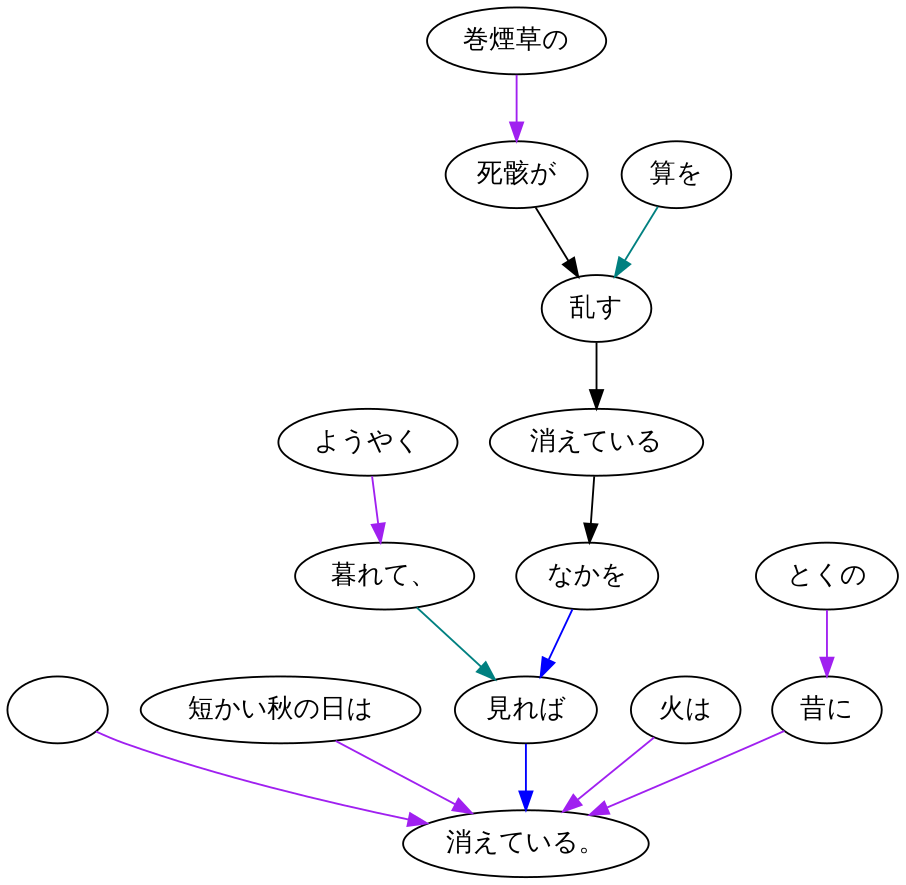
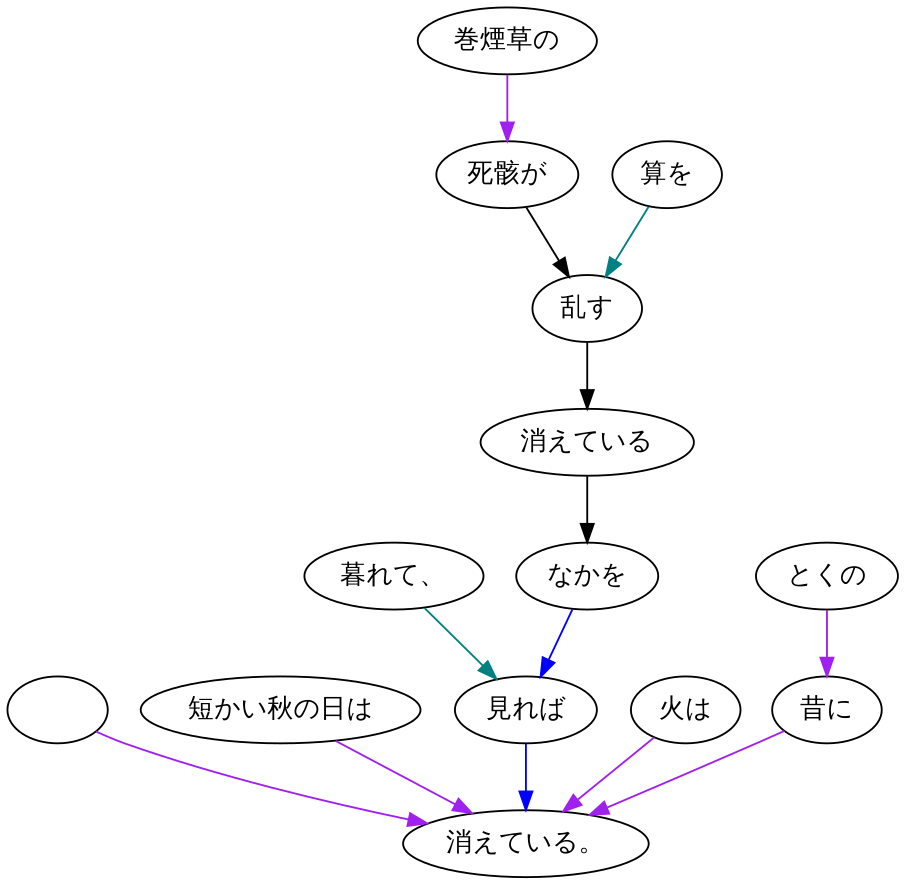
node "ようやく": removed
